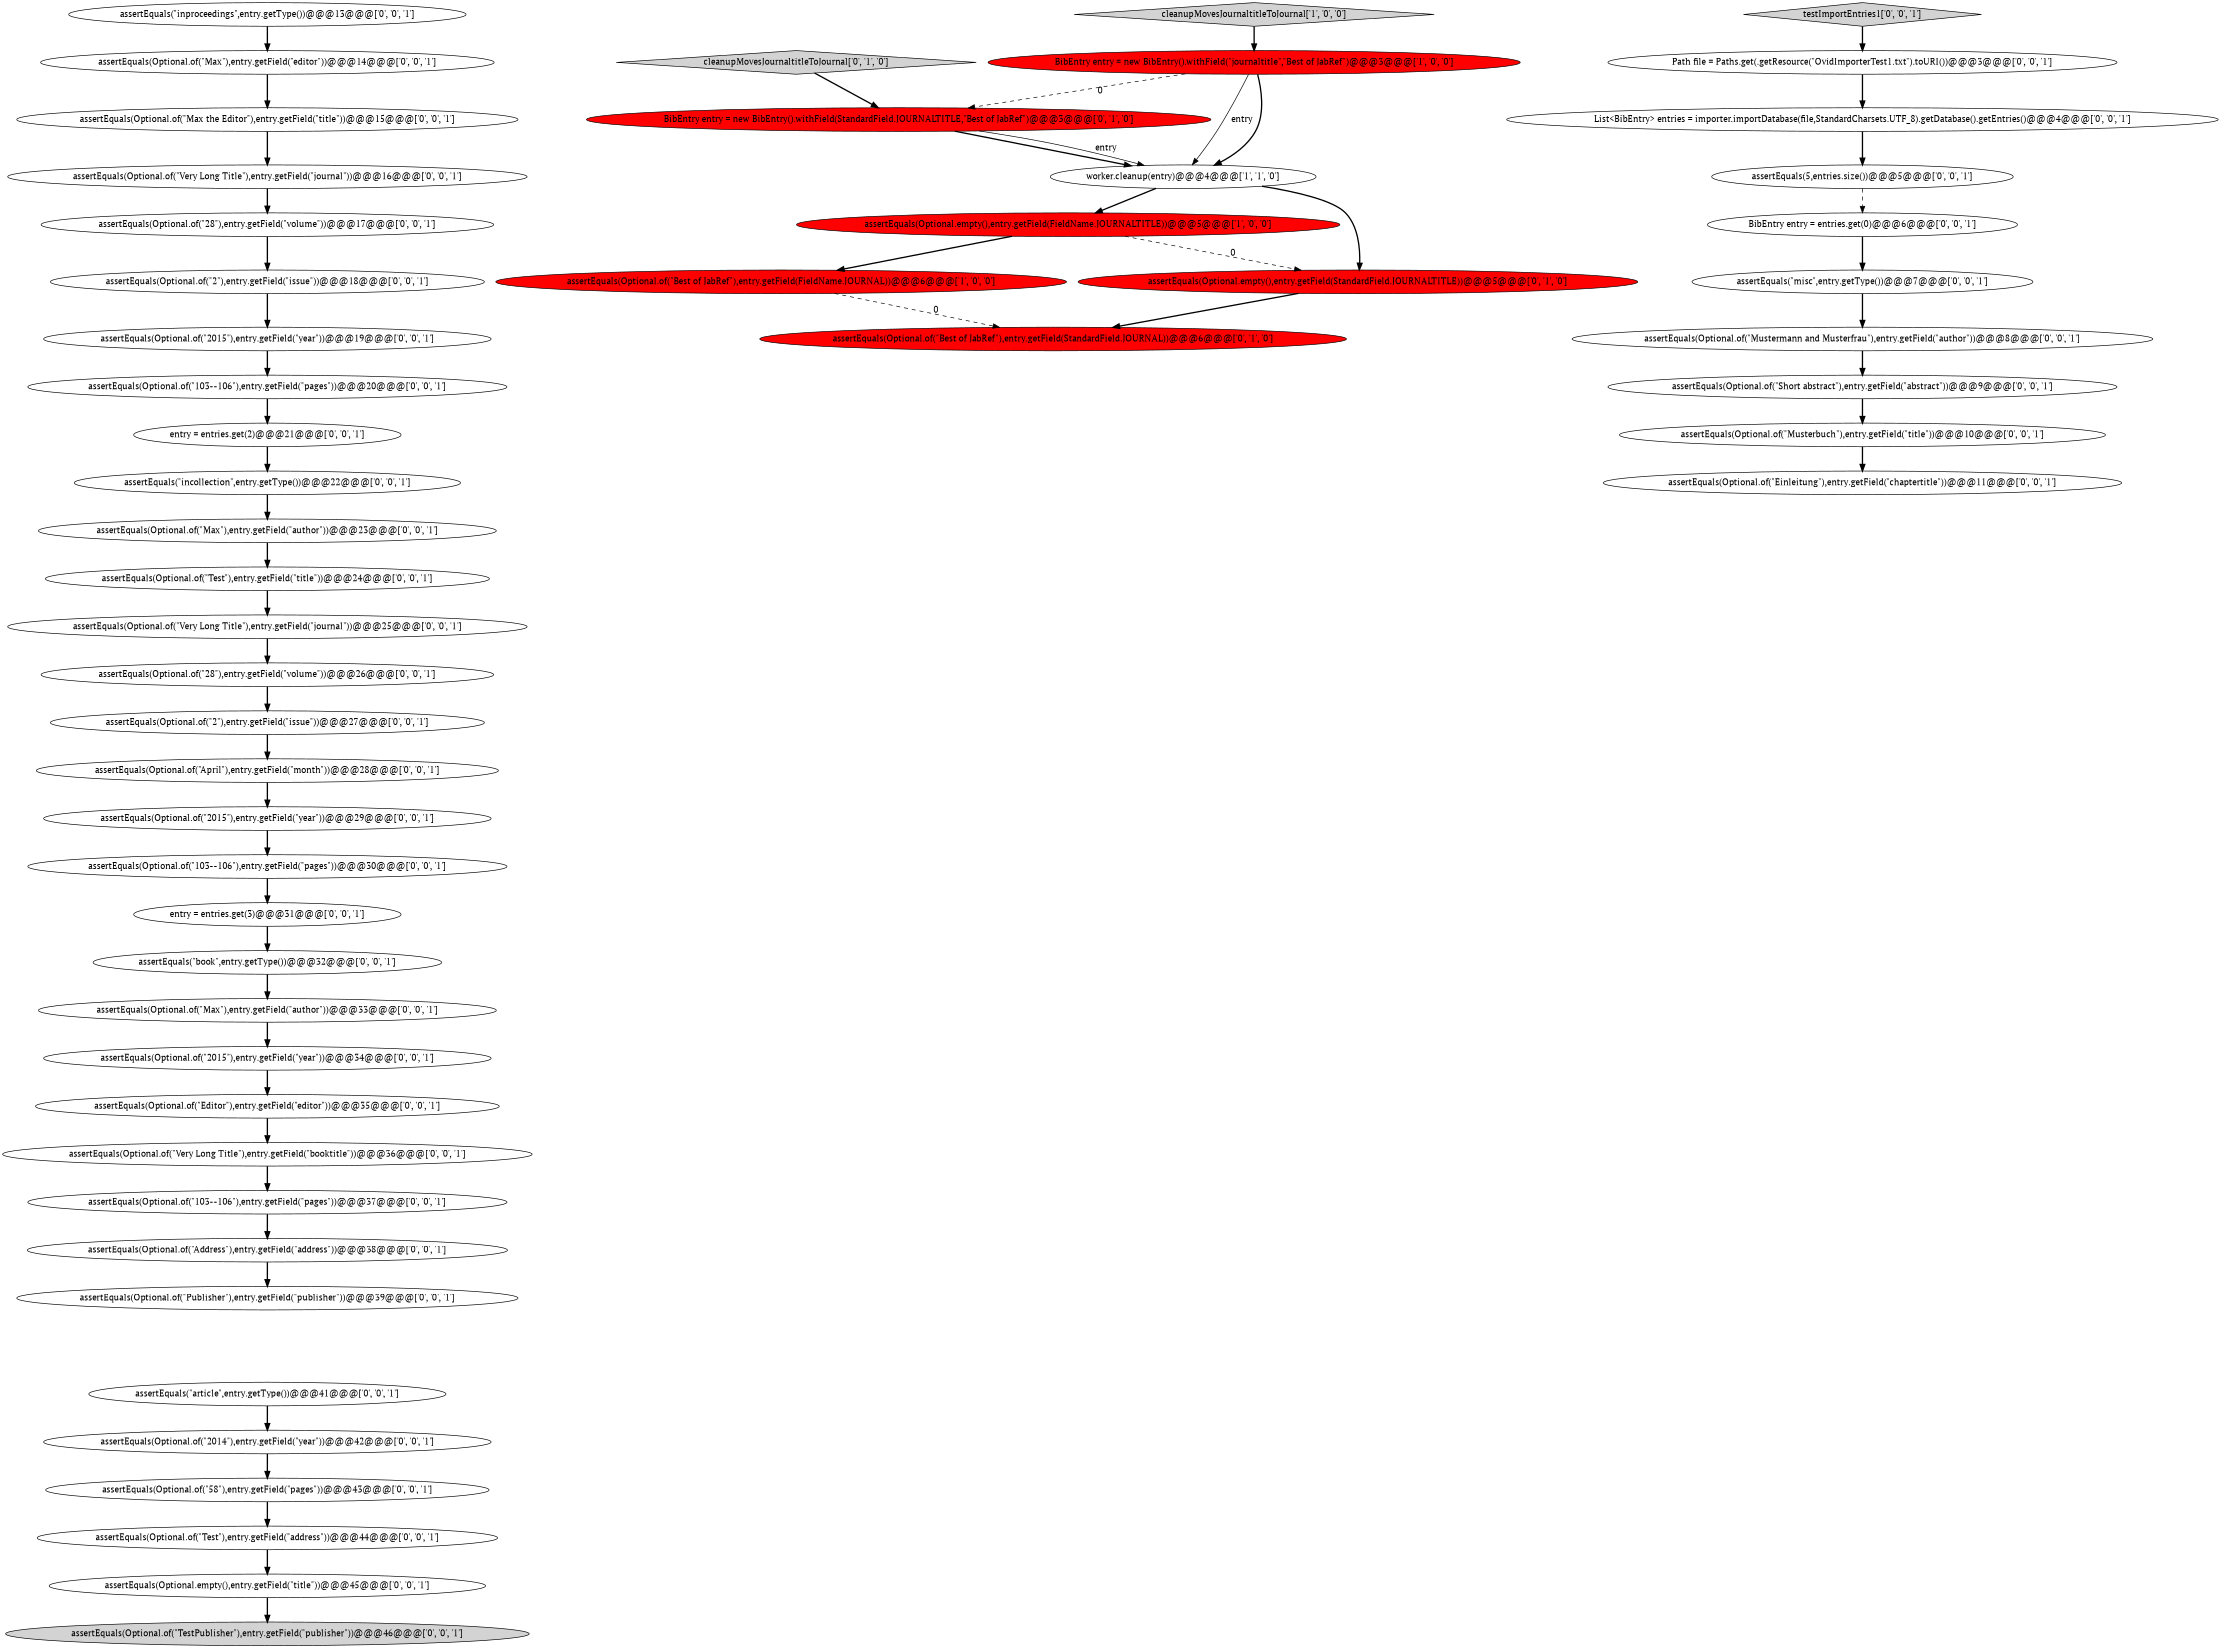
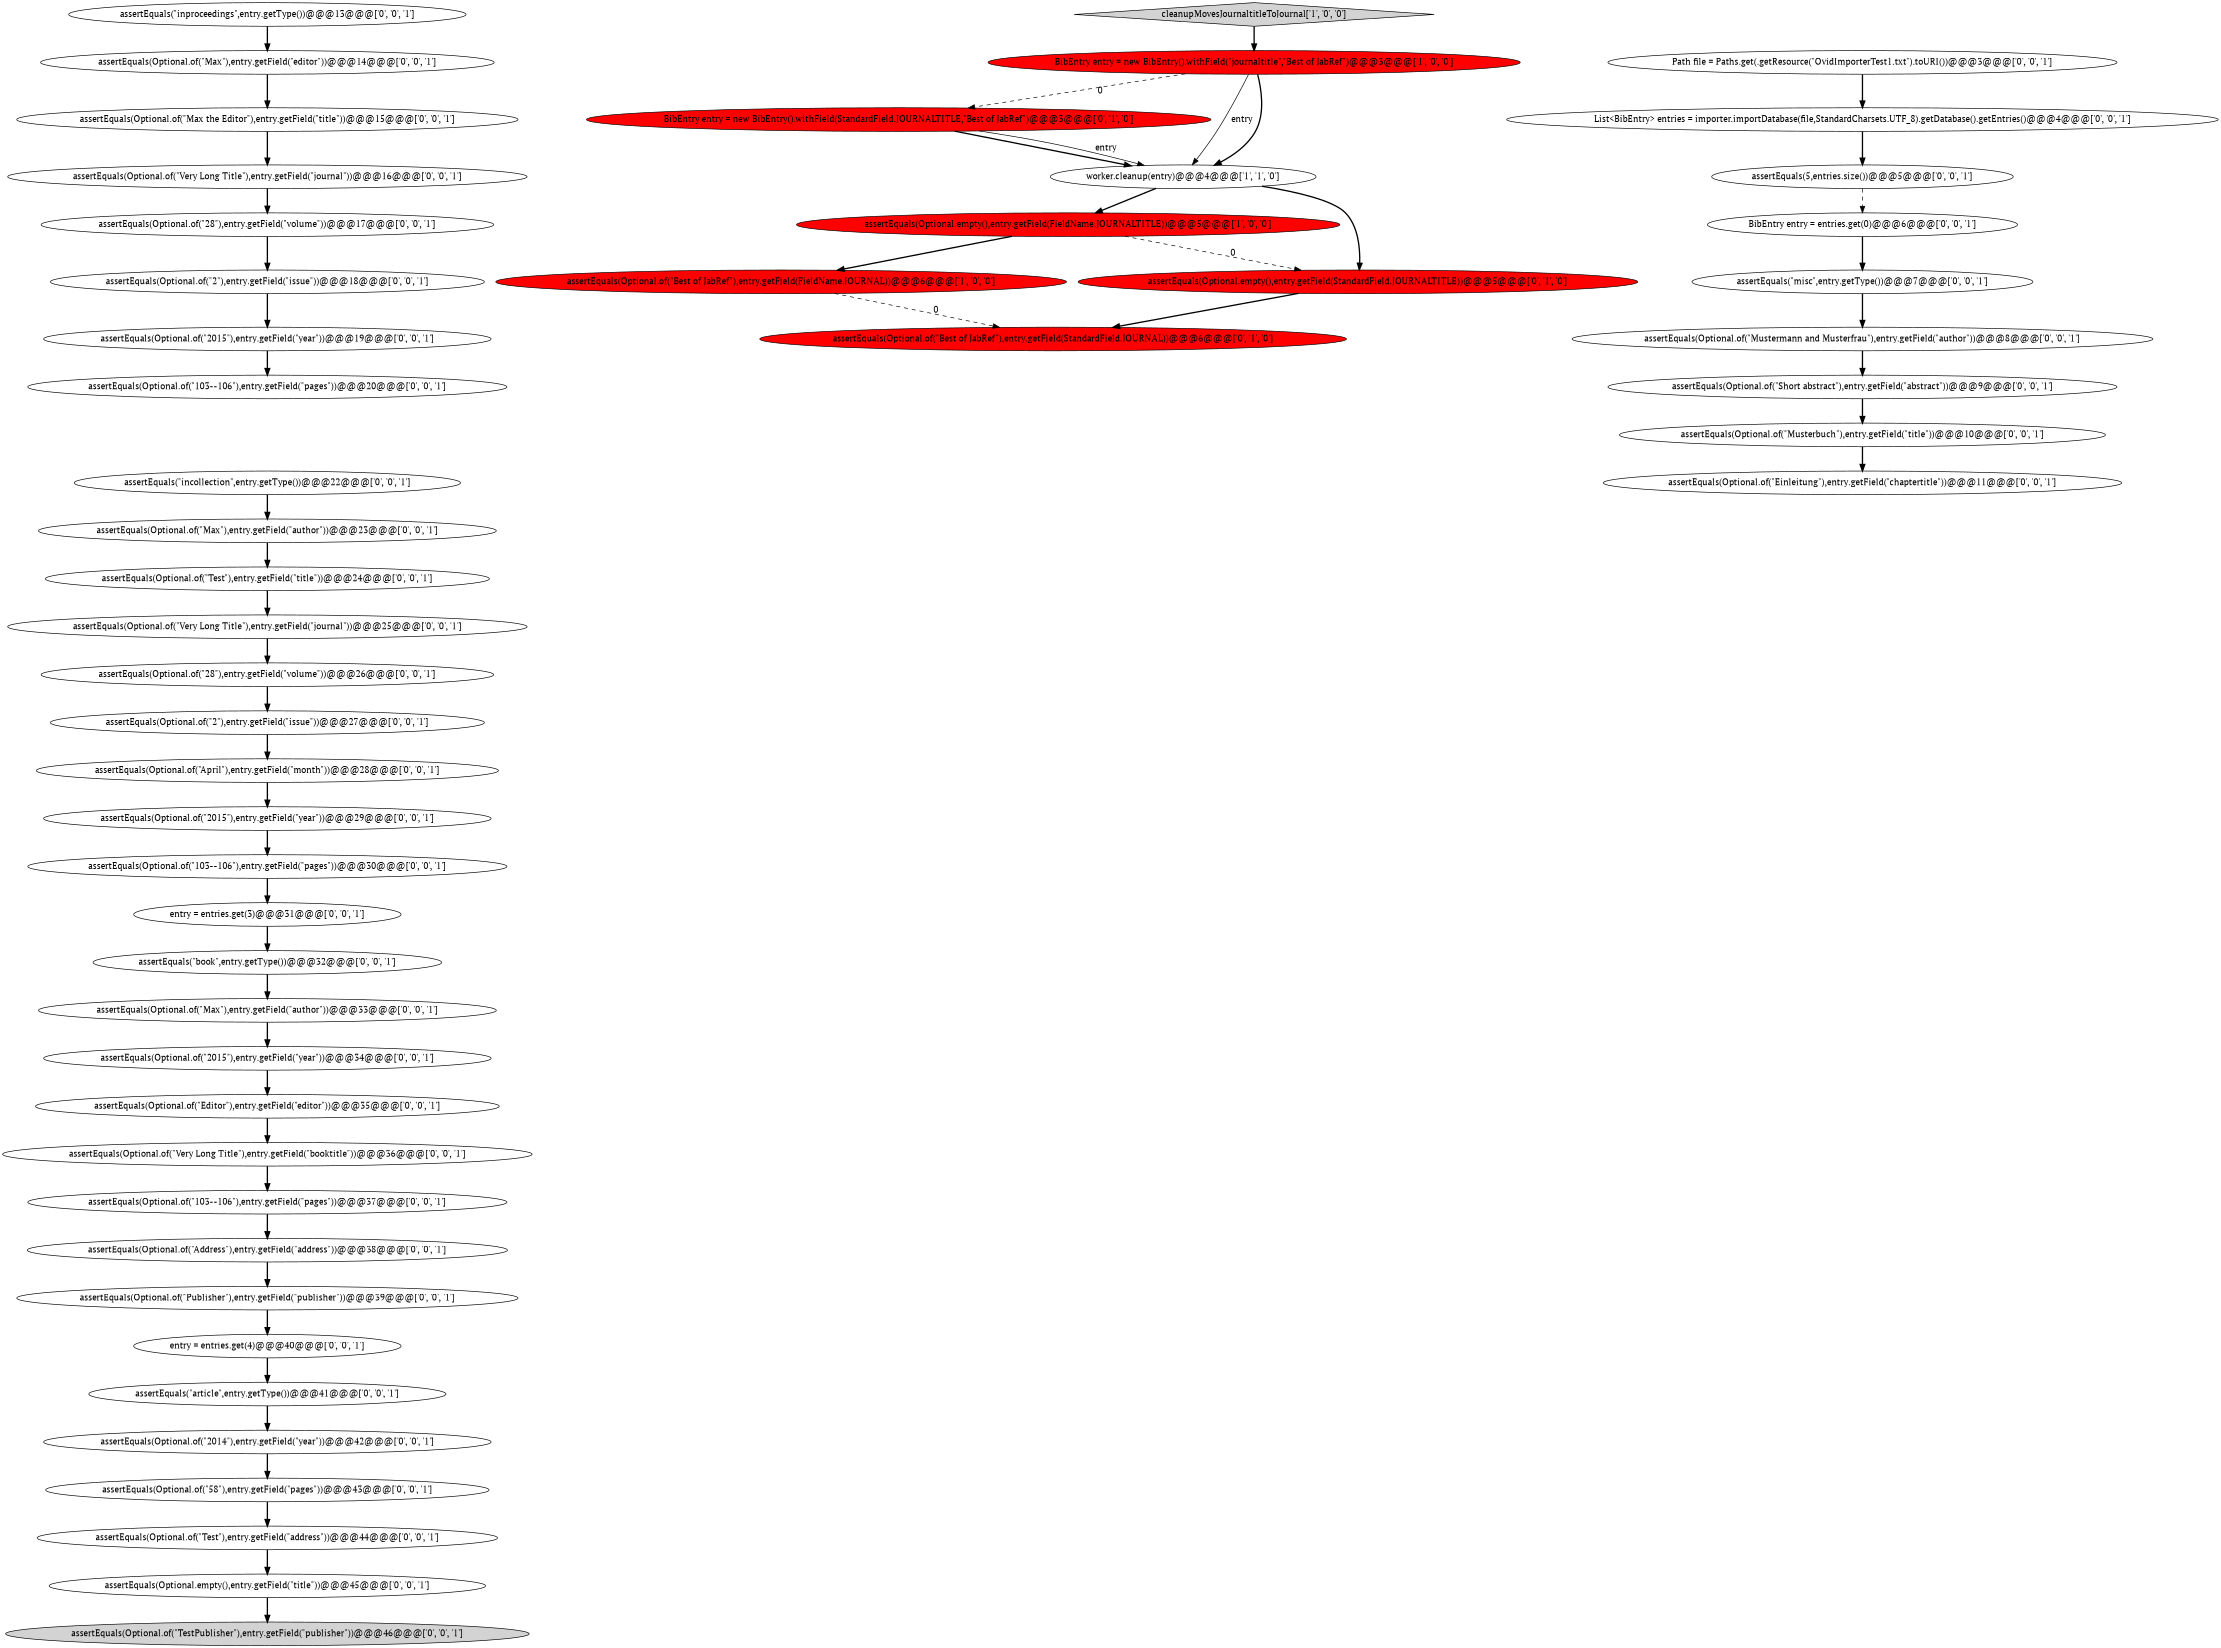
node "testImportEntries1['0', '0', '1']": removed
node "cleanupMovesJournaltitleToJournal['0', '1', '0']": removed
node "entry = entries.get(2)@@@21@@@['0', '0', '1']": removed
node "entry = entries.get(4)@@@40@@@['0', '0', '1']": added
